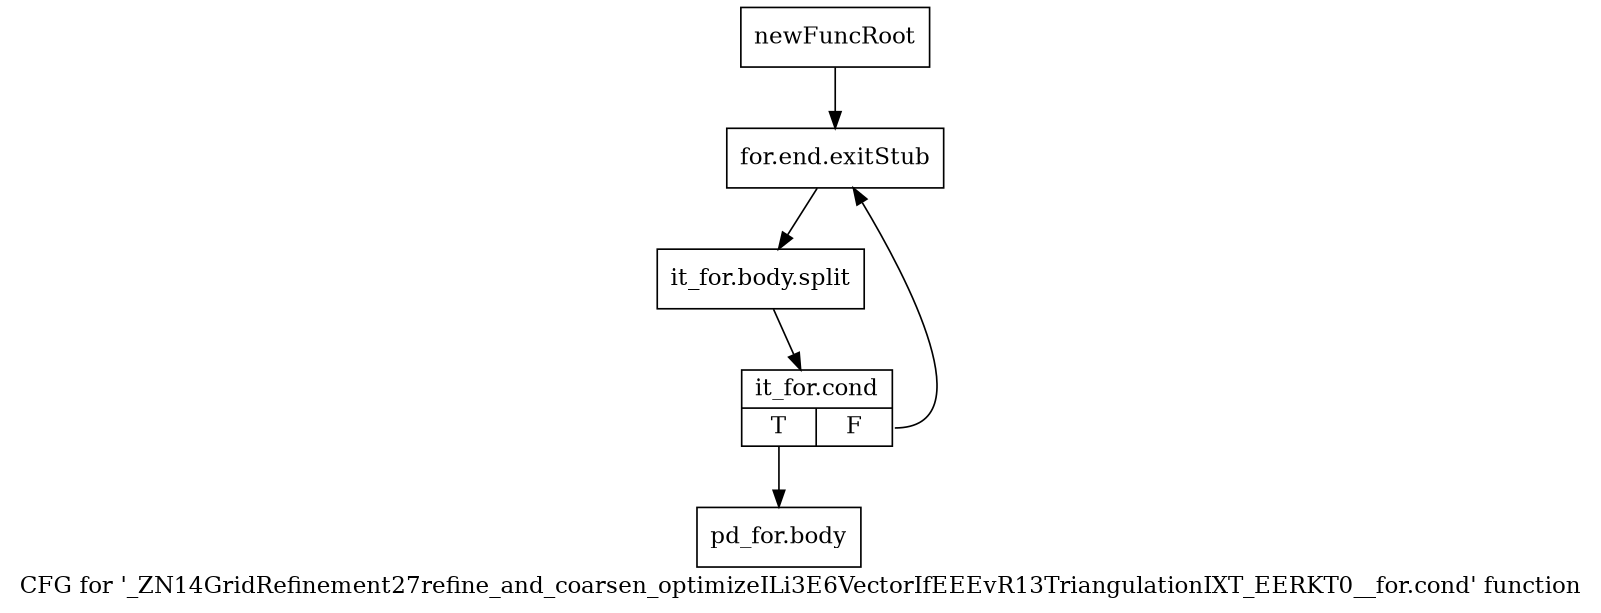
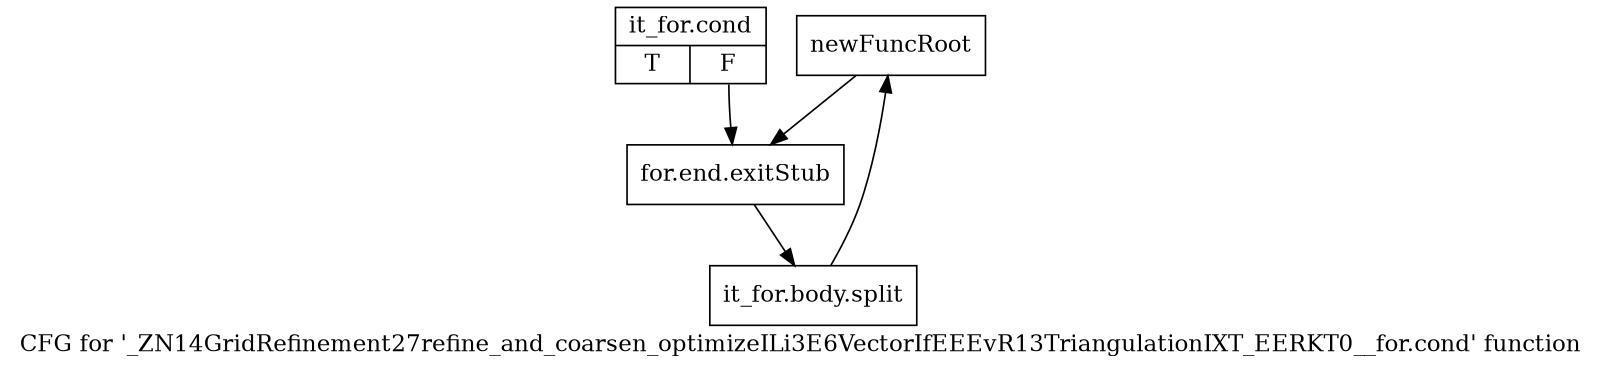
edge "it_for.body.split" -> "it_for.cond": now "it_for.body.split" -> "newFuncRoot"
node "pd_for.body": removed
